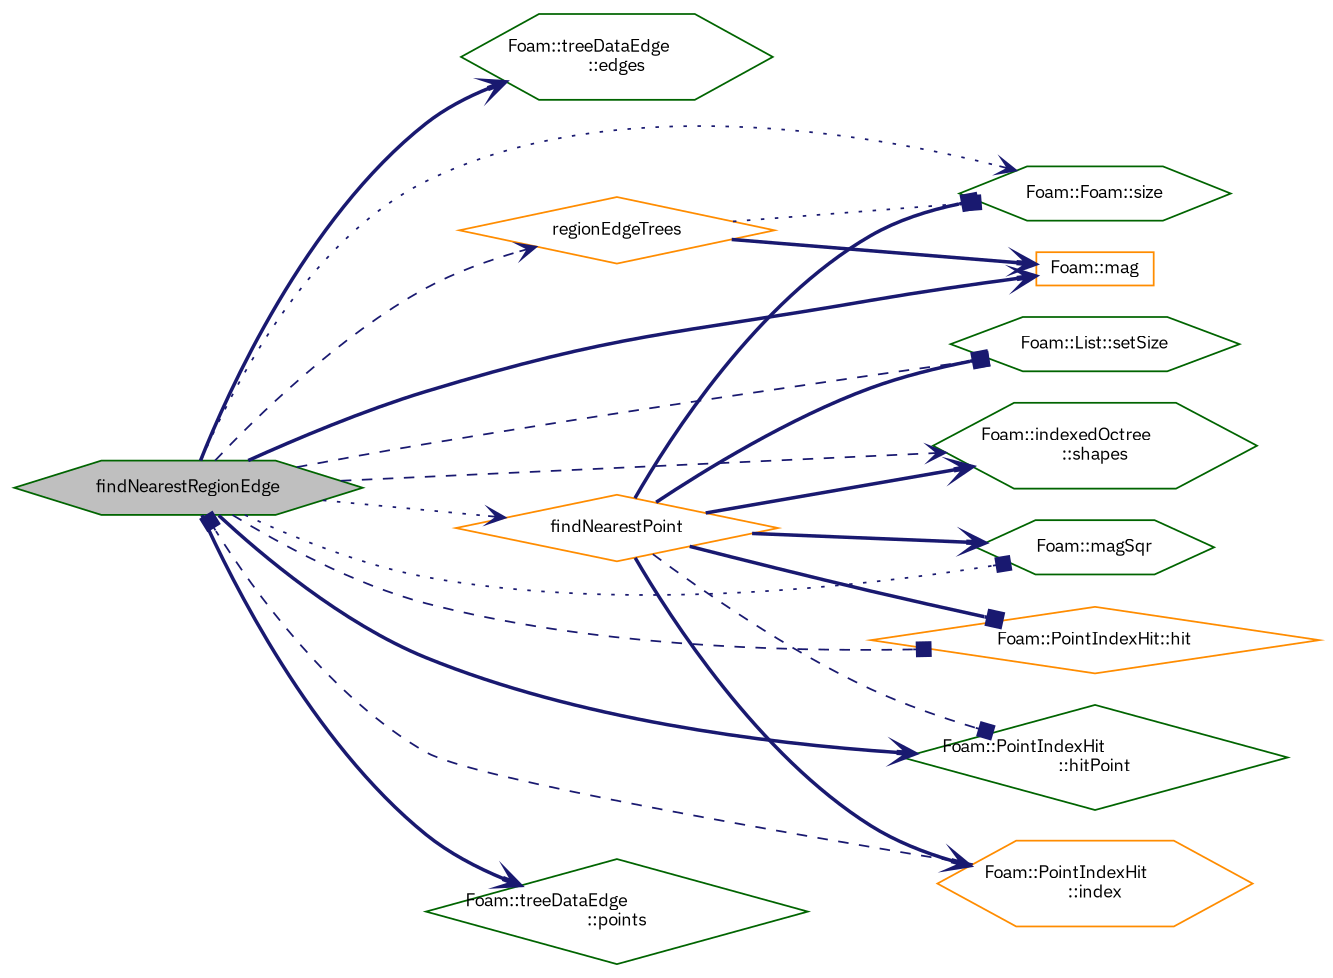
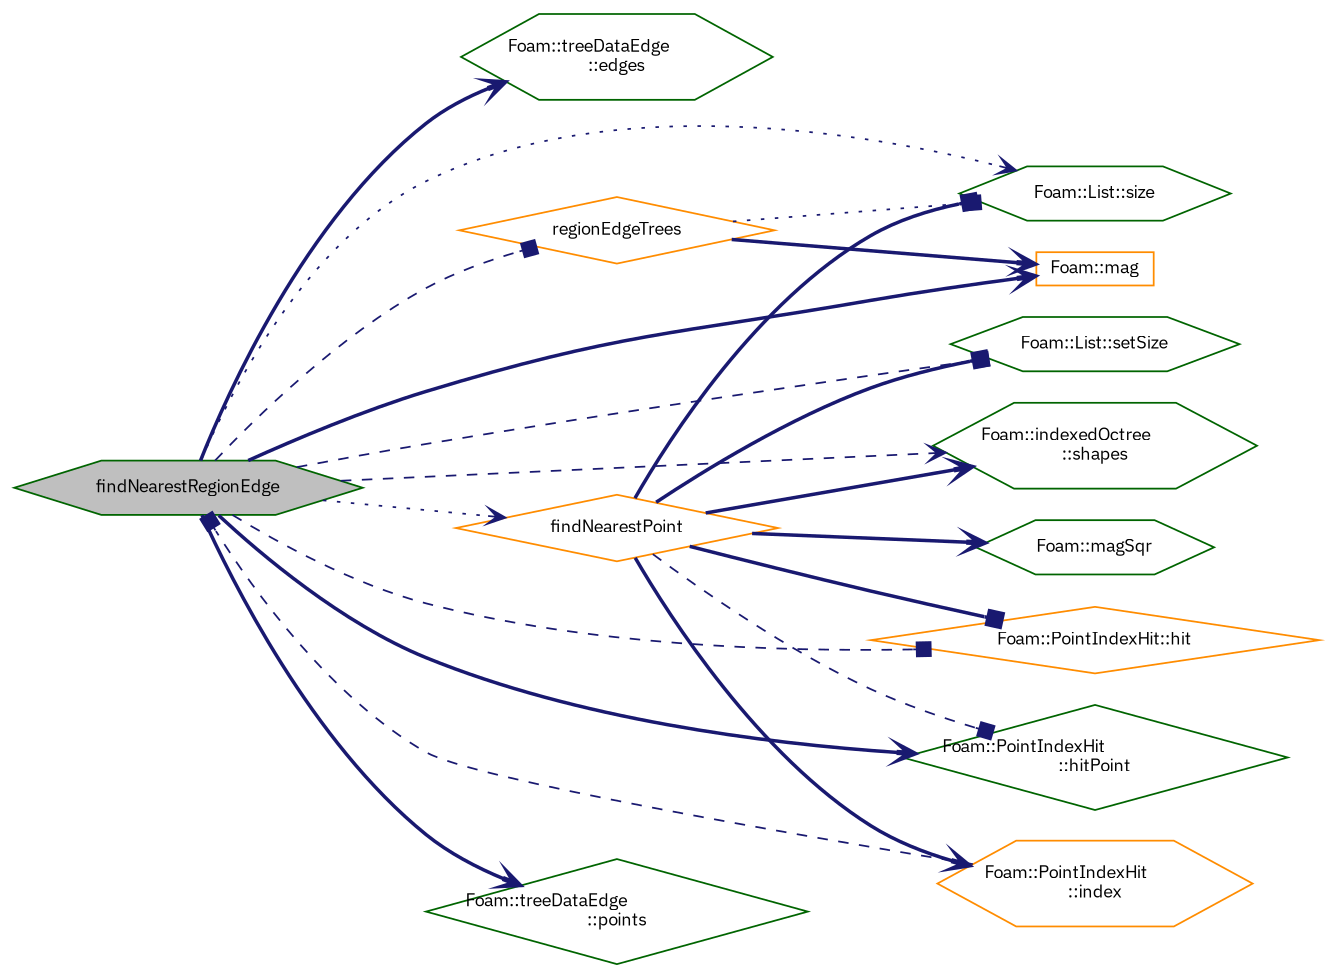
node "Foam::Foam::size": label "Foam::Foam::size" -> "Foam::List::size"
edge "findNearestRegionEdge" -> "regionEdgeTrees": arrowhead vee -> box
edge "findNearestRegionEdge" -> "Foam::magSqr": removed
